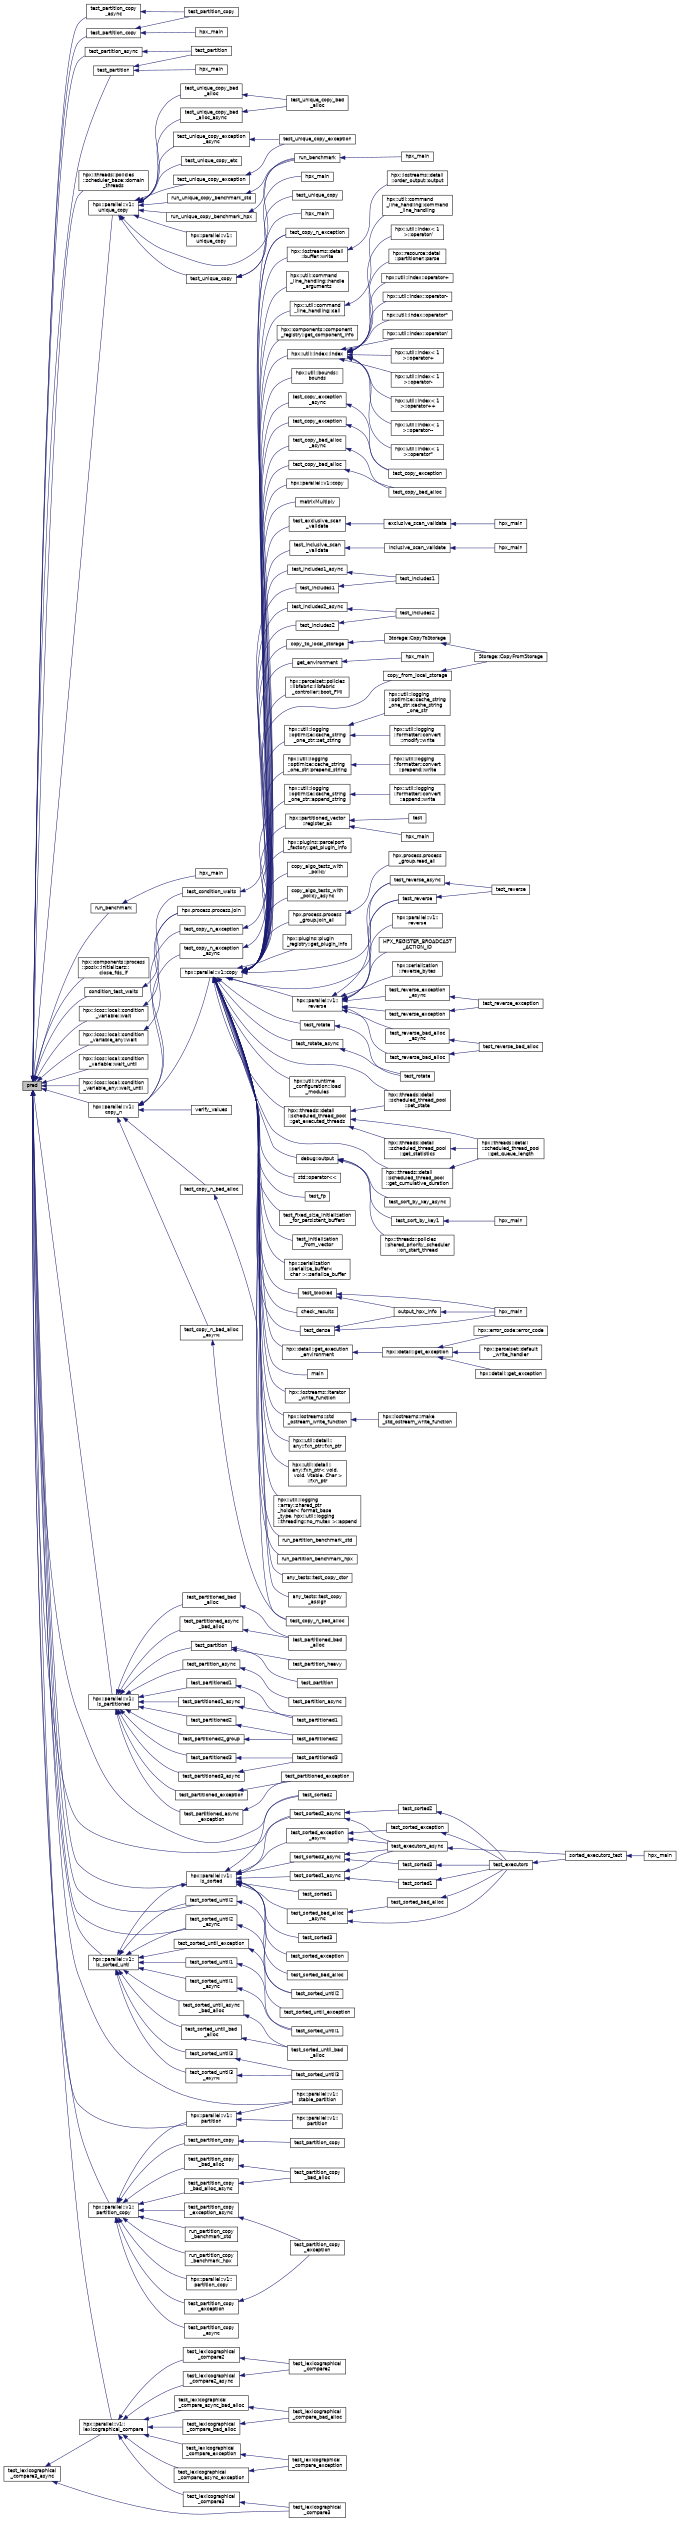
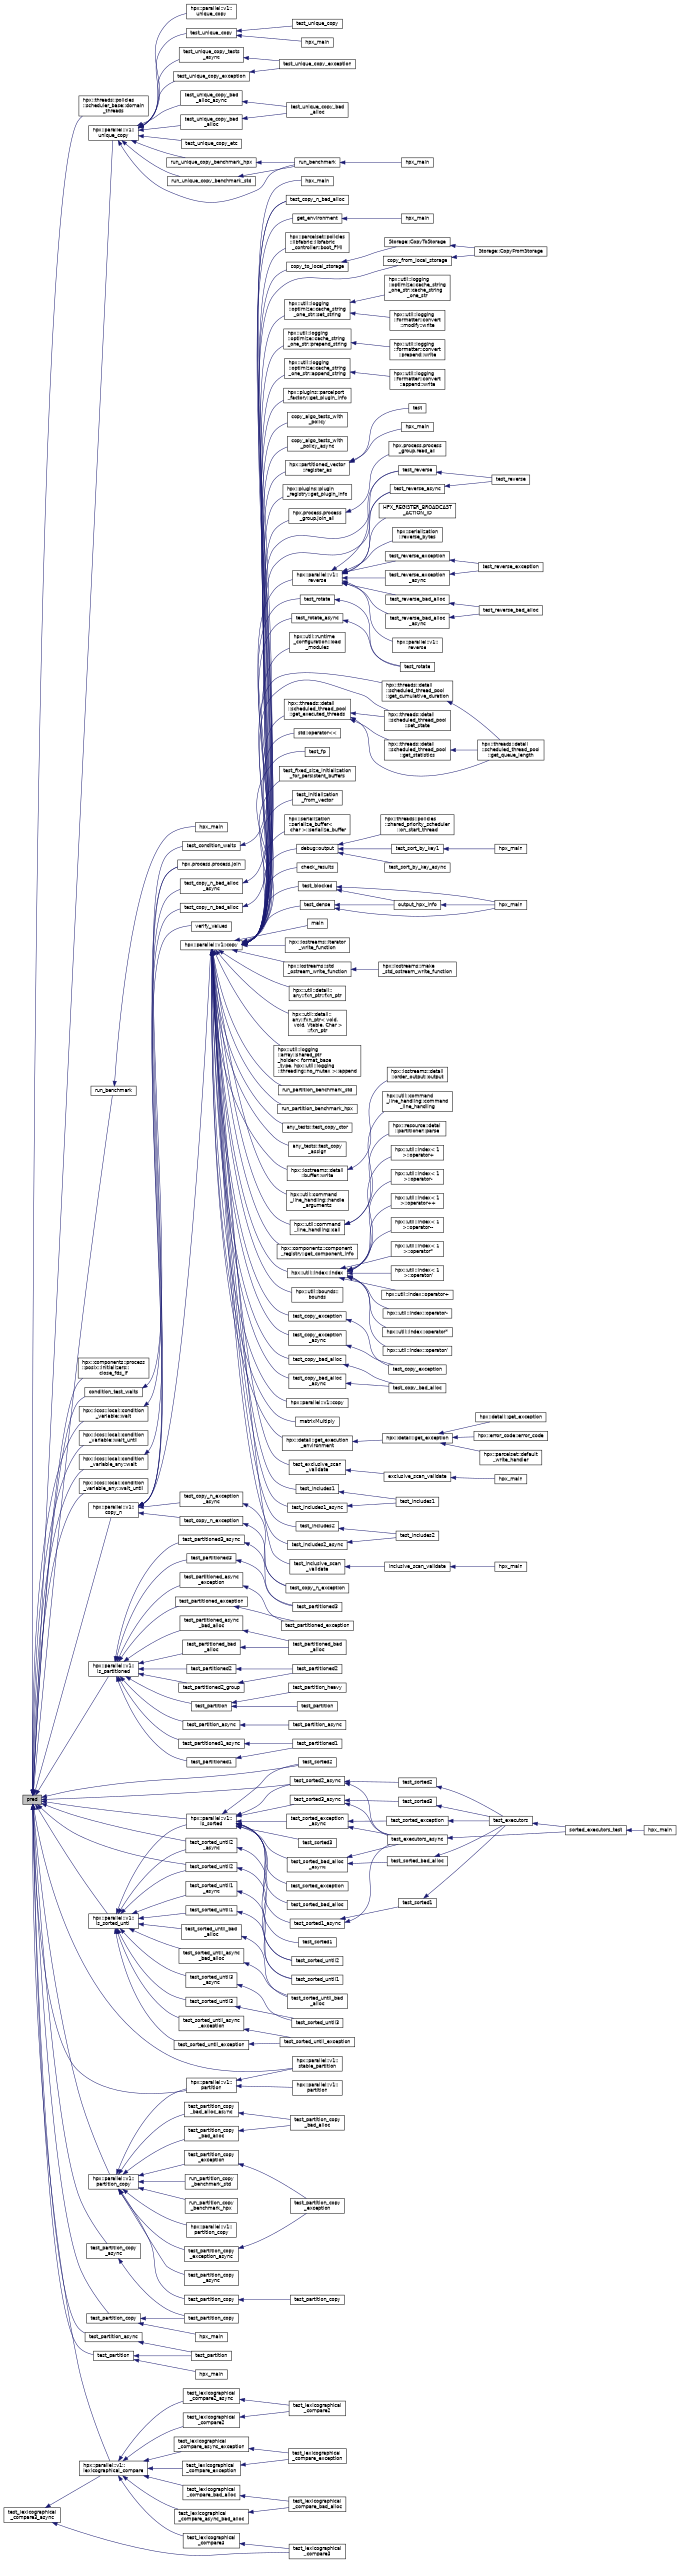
node "test_unique_copy_exception _async": label "test_unique_copy_exception _async" -> "test_unique_copy_tests _async"
edge "hpx::resource::detail ::partitioner::parse" -> "hpx::util::index::index": now "hpx::resource::detail ::partitioner::parse" -> "hpx::util::command _line_handling::call"
edge "pred" -> "hpx::parallel::v1:: is_sorted": reversed
edge "test_executors" -> "test_sorted_bad_alloc _async": now "test_executors_async" -> "test_sorted_bad_alloc _async"
node "test_sorted_until_async _exception": added
